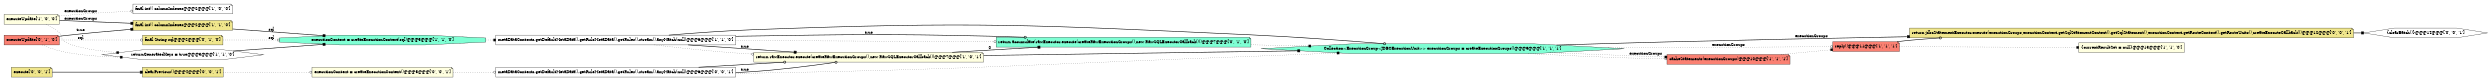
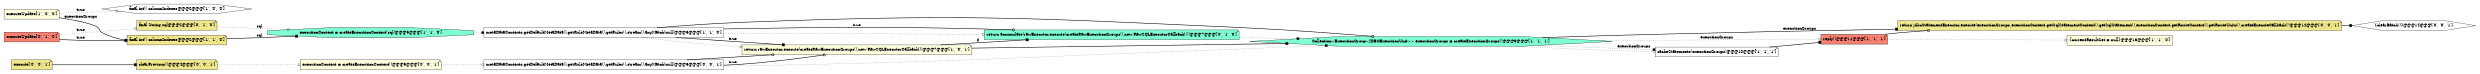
node "final int(( columnIndexes@@@2@@@['1', '0', '0']": shape note -> hexagon
edge "executeUpdate['1', '0', '0']" -> "final int(( columnIndexes@@@2@@@['1', '0', '0']": label "executionGroups" -> "true"
edge "executeUpdate['0', '1', '0']" -> "final int(( columnIndexes@@@2@@@['1', '1', '0']": arrowhead box -> odot
edge "executeUpdate['0', '1', '0']" -> "final String sql@@@2@@@['0', '1', '0']": label "sql" -> "true"
edge "reply()@@@11@@@['1', '1', '1']" -> "{currentResultSet = null}@@@13@@@['1', '1', '0']": arrowhead box -> odot
edge "cacheStatements(executionGroups)@@@10@@@['1', '1', '1']" -> "reply()@@@11@@@['1', '1', '1']": style dotted -> bold
node "returnGeneratedKeys = true@@@3@@@['1', '1', '0']": removed
node "cacheStatements(executionGroups)@@@10@@@['1', '1', '1']": fillcolor salmon -> white
node "clearPrevious()@@@4@@@['0', '0', '1']": shape box -> note
